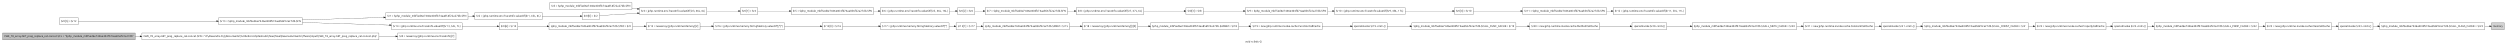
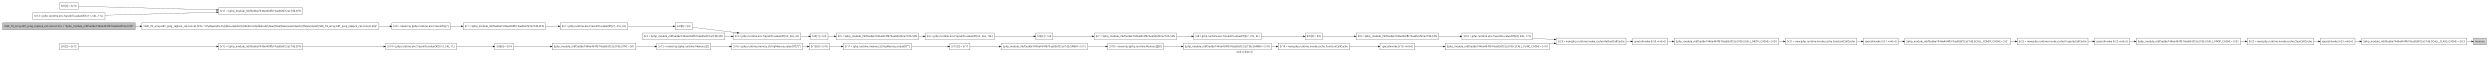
edge "$r10 = jphp.runtime.env.TraceInfo.valueOf($r9, 48L, 17L)" -> "$r0[4] = $r10": now "$r10 = jphp.runtime.env.TraceInfo.valueOf($r9, 48L, 17L)" -> "$r20 = new jphp.runtime.invoke.cache.MethodCallCache"
edge "$r11 = $php_module_mbf5ed6e7446e404fb74aa856f22a27db.$FN" -> "$r12 = jphp.runtime.env.TraceInfo.valueOf($r11, 50L, 11L)": reversed
edge "$r13 = $php_module_mbf5ed6e7446e404fb74aa856f22a27db.$FN" -> "$r1 = $php_module_mbf5ed6e7446e404fb74aa856f22a27db.$FN": now "$r0 = newarray (jphp.runtime.env.TraceInfo)[7]" -> "$r1 = $php_module_mbf5ed6e7446e404fb74aa856f22a27db.$FN"
